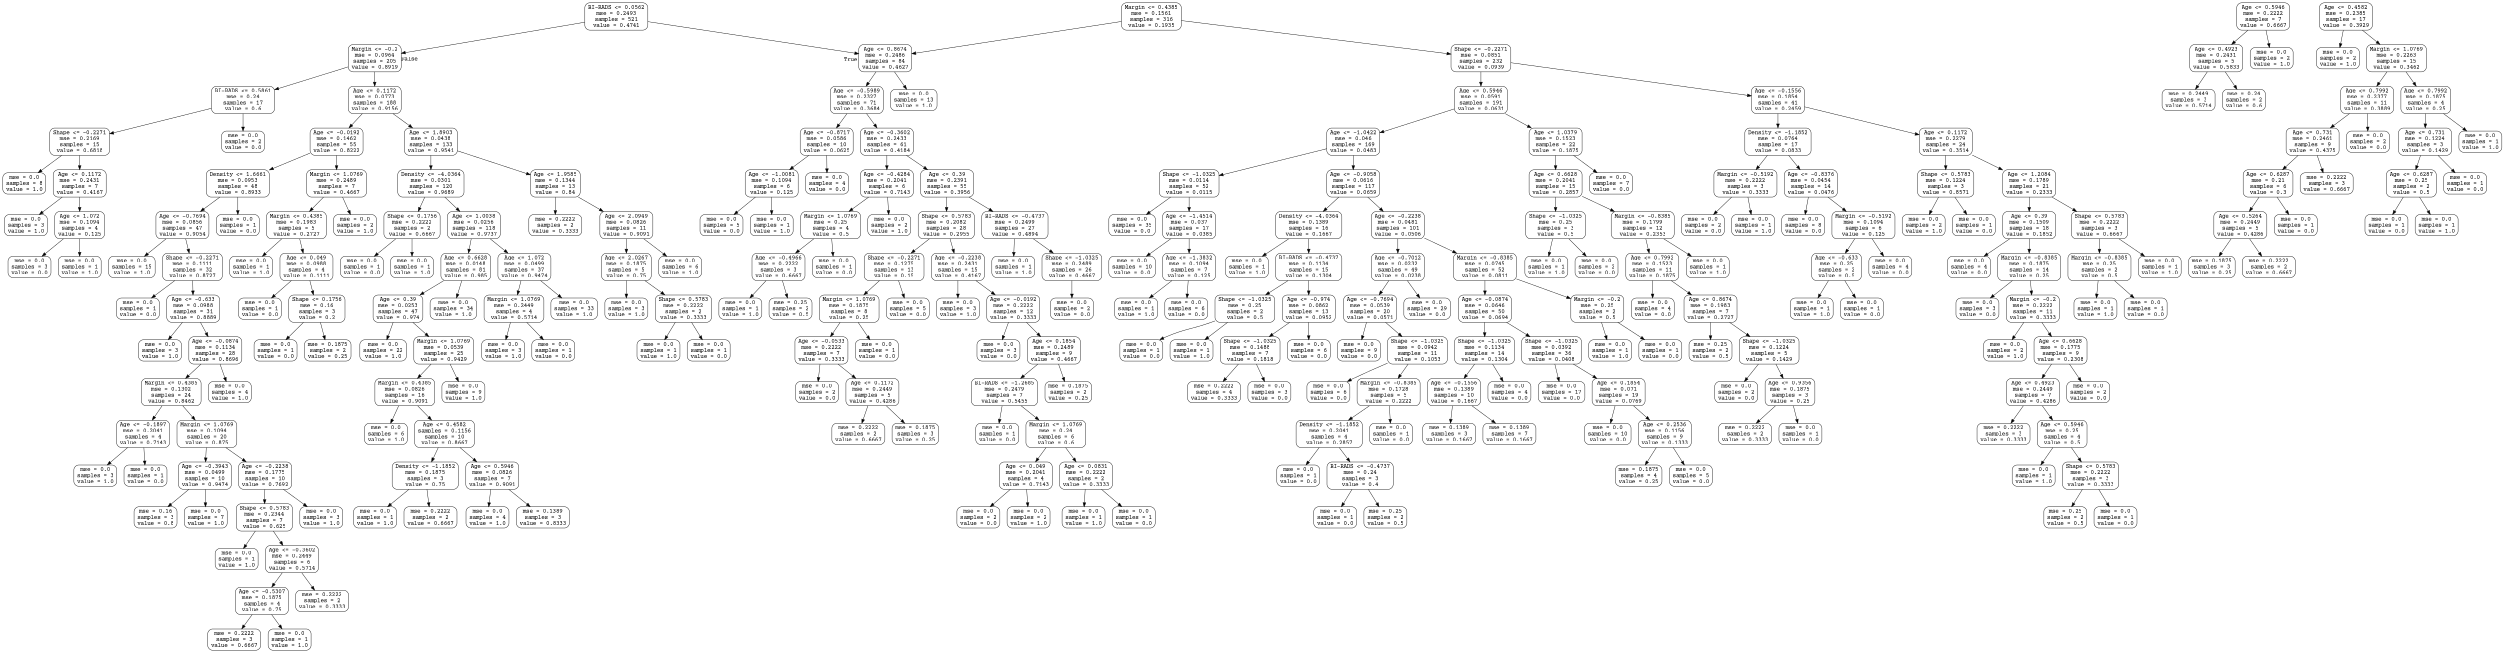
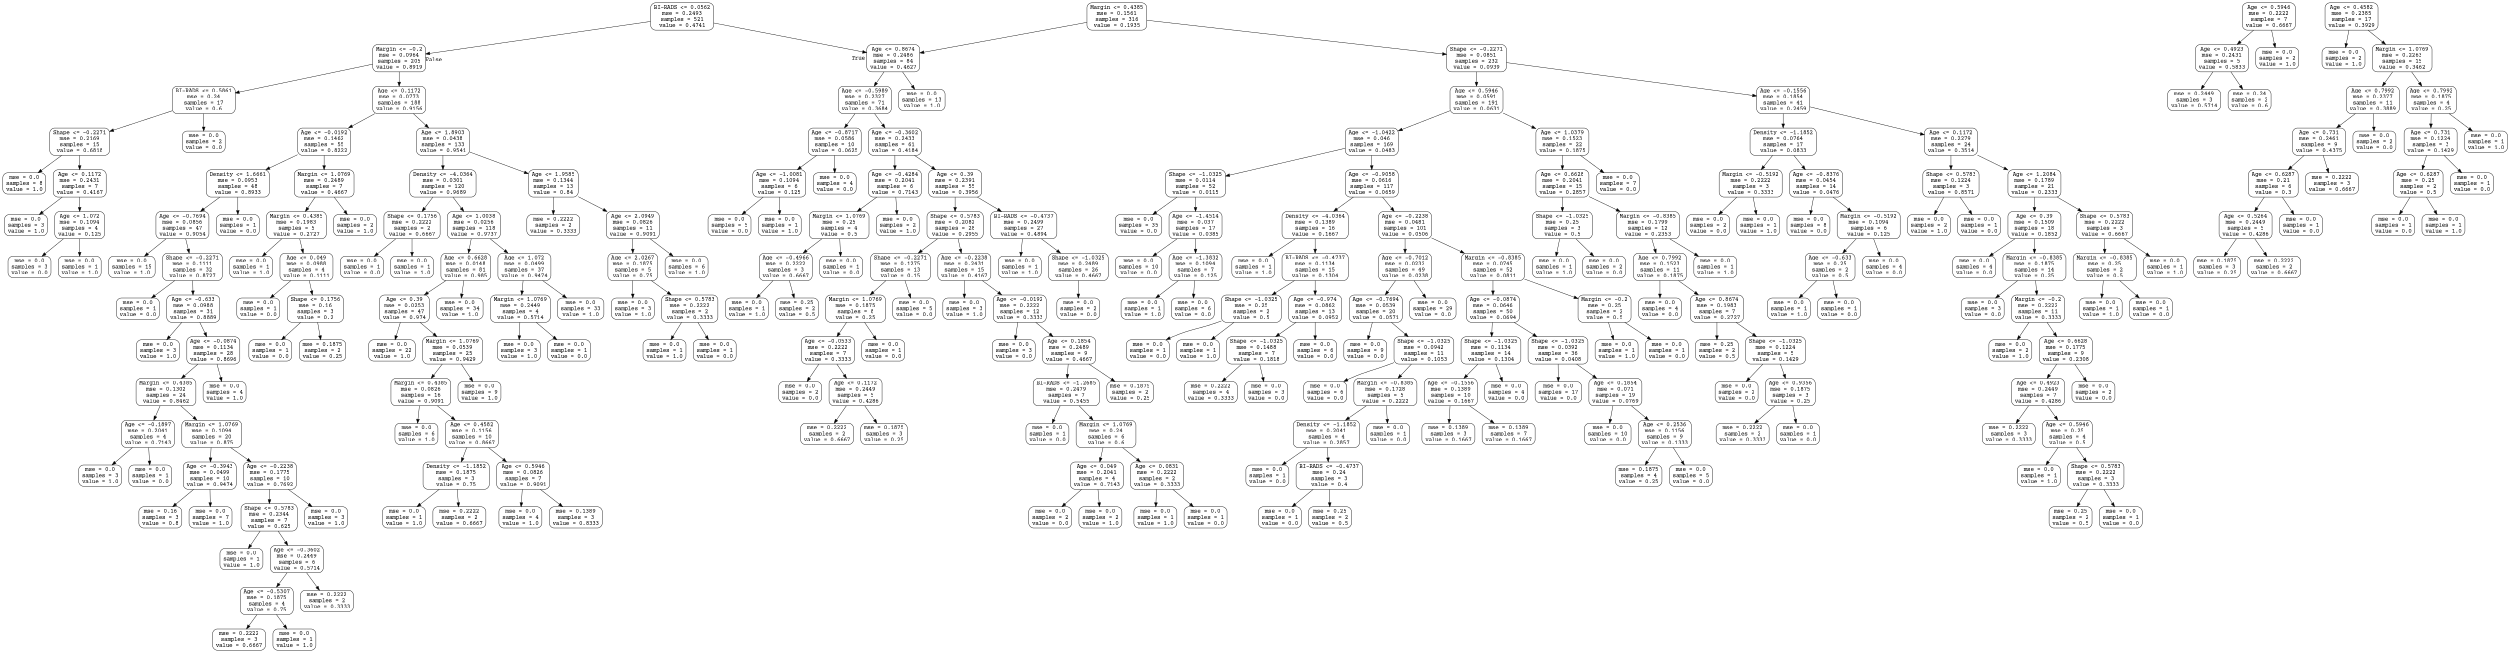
node "Age <= 0.4582 samples = 0.1156 samples = 10 value = 0.8667": label "Age <= 0.4582 samples = 0.1156 samples = 10 value = 0.8667" -> "Age <= 0.4582 mse = 0.1156 samples = 10 value = 0.8667"
